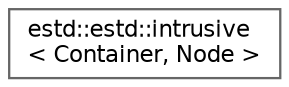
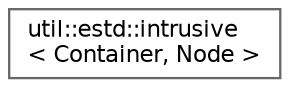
node "estd::estd::intrusive < Container, Node >": label "estd::estd::intrusive < Container, Node >" -> "util::estd::intrusive < Container, Node >"
